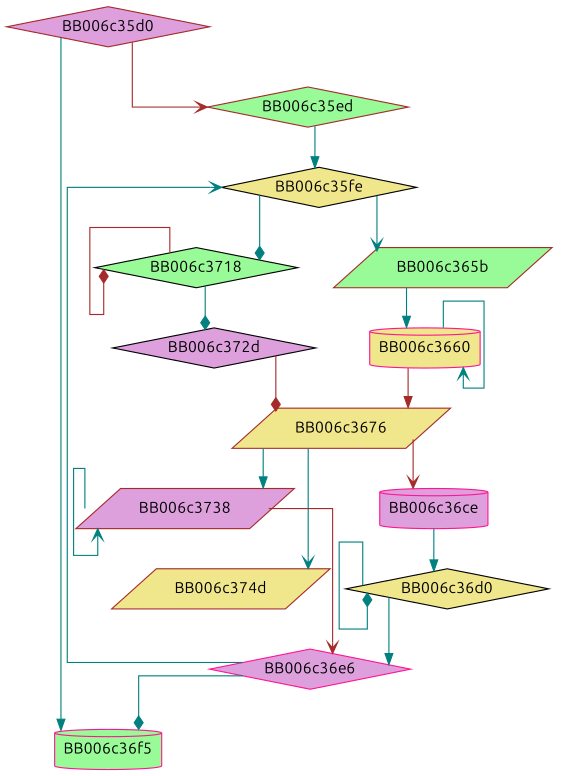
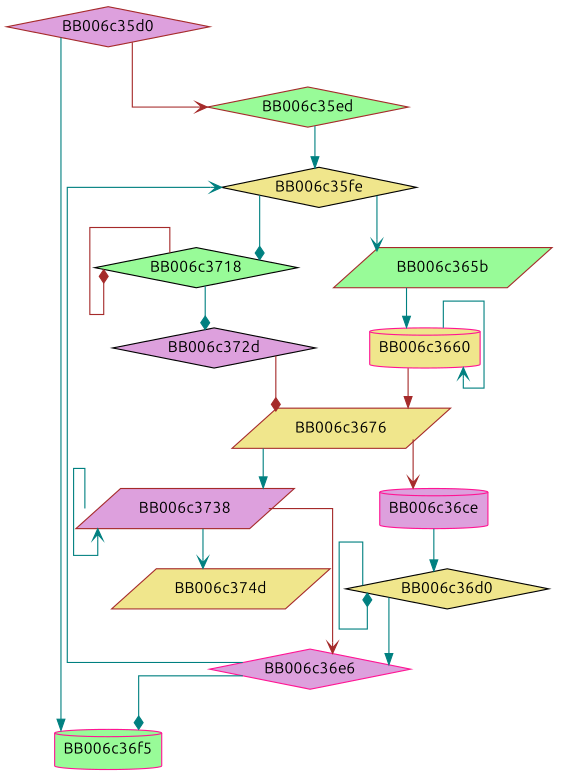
edge "BB006c3676" -> "BB006c374d": now "BB006c3738" -> "BB006c374d"
